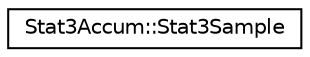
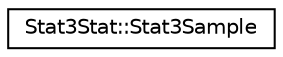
node "Stat3Accum::Stat3Sample": label "Stat3Accum::Stat3Sample" -> "Stat3Stat::Stat3Sample"
